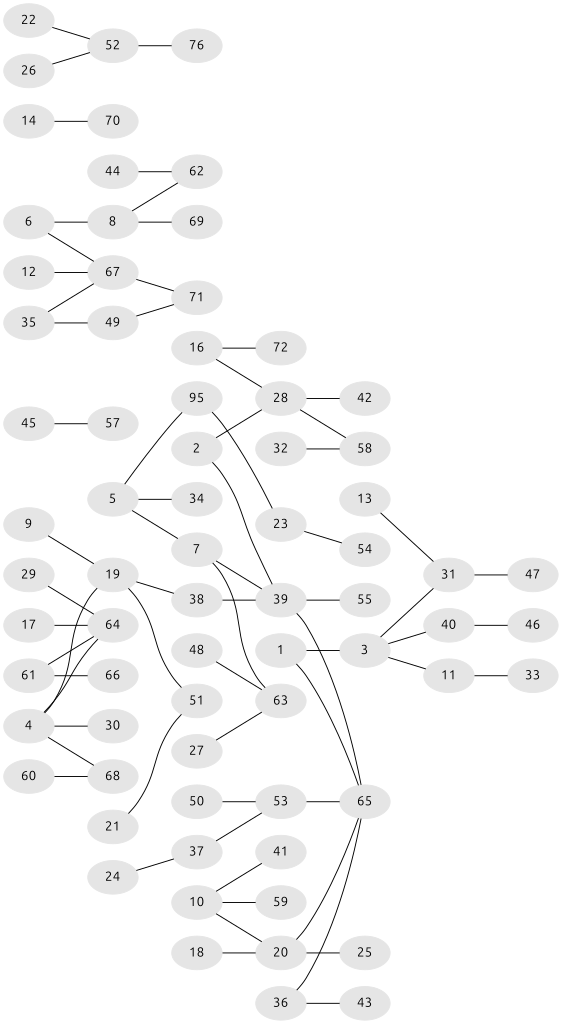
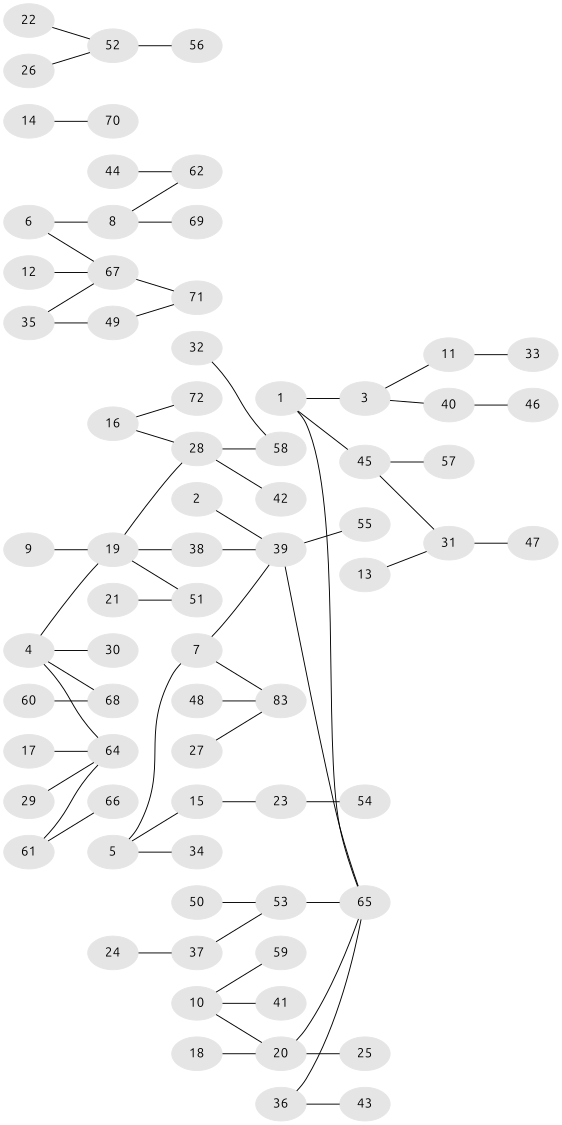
node "76": label "76" -> "56"
node "95": label "95" -> "15"
edge "28" -- "2": now "28" -- "19"
edge "1" -- "45": added
edge "31" -- "3": now "31" -- "45"
node "63": label "63" -> "83"
